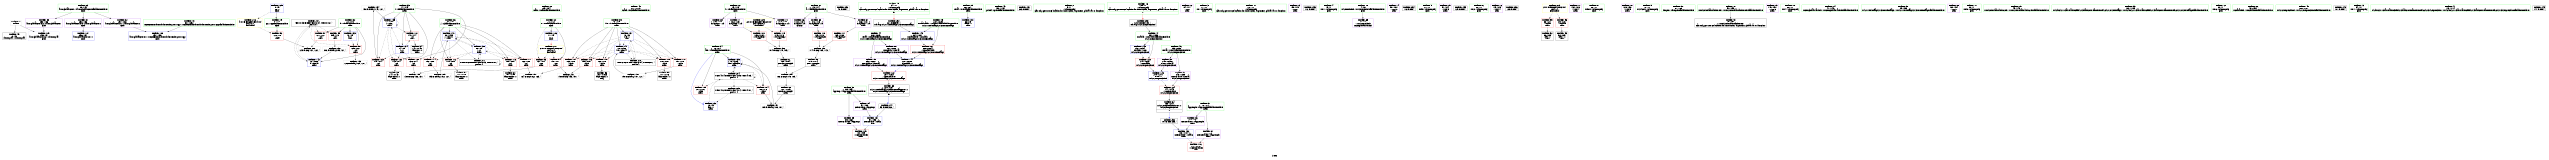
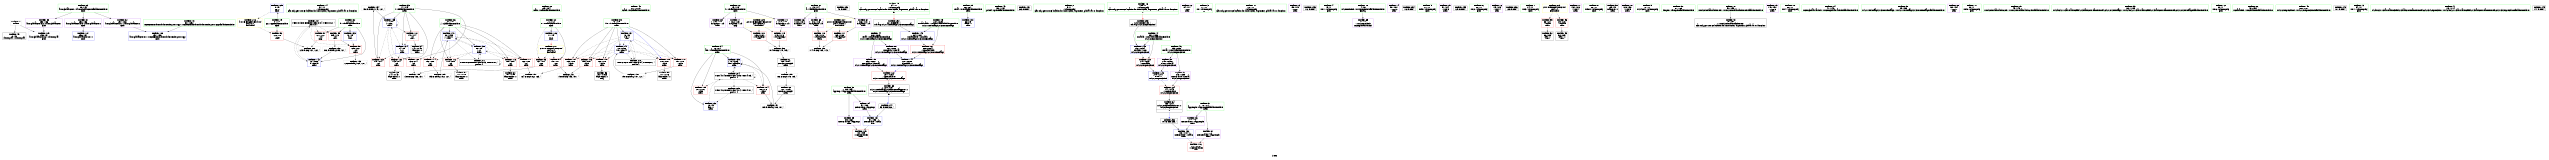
node "NodeID: 14": added
node "NodeID: 7": added
node "NodeID: 50": added
node "NodeID: 3": text "Glob" -> "Ios"
node "NodeID: 18": text "Glob" -> "Binary"
edge "NodeID: 125" -> "NodeID: 19": reversed
node "NodeID: 207": text "MR_10V_3 = PHI(MR_10V_4, MR_10V_2, )" -> "MR_10V_3 = GLOBAL(MR_10V_4, MR_10V_2, )"
node "NodeID: 224": added
node "NodeID: 71": text "main" -> "cmp"
node "NodeID: 66": text "coerce" -> "main"
edge "NodeID: 258" -> "NodeID: 47": now "NodeID: 258" -> "NodeID: 145"
edge "NodeID: 32" -> "NodeID: 98": now "NodeID: 99" -> "NodeID: 98"
node "NodeID: 97": text "main" -> "cmp"
node "NodeID: 118": text "main" -> "basic"
edge "NodeID: 35" -> "NodeID: 109": color black -> blue
edge "NodeID: 134" -> "NodeID: 101": reversed
node "NodeID: 58": removed
node "NodeID: 113": text "base" -> "main"
edge "NodeID: 34" -> "NodeID: 136": color blue -> black
